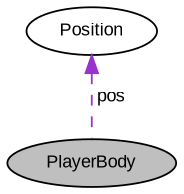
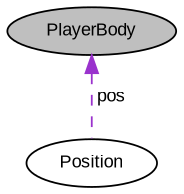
edge "PlayerBody" -> "Position": reversed
